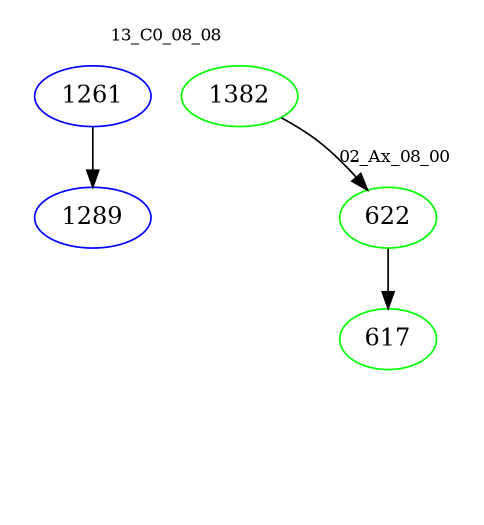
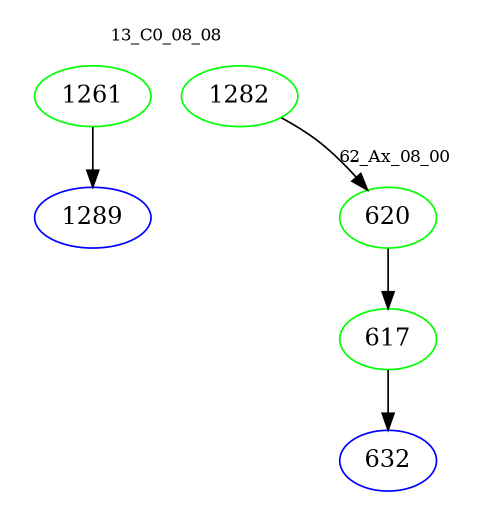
node "1261": color blue -> green
node "1382": label "1382" -> "1282"
cluster "02_Ax_08_00": label "02_Ax_08_00" -> "62_Ax_08_00"
node "622": label "622" -> "620"
node "632": added
